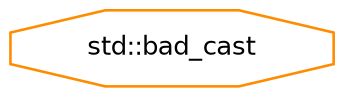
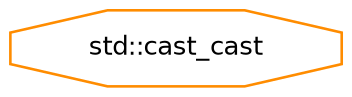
node "std::bad_cast": label "std::bad_cast" -> "std::cast_cast"
